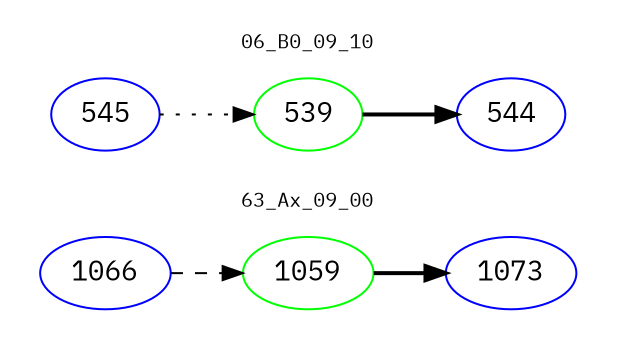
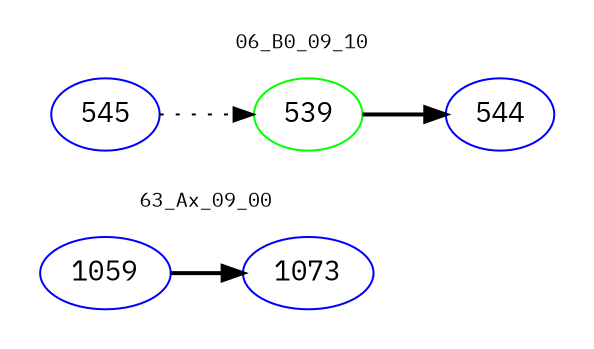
node "1066": removed
node "1059": color green -> blue
